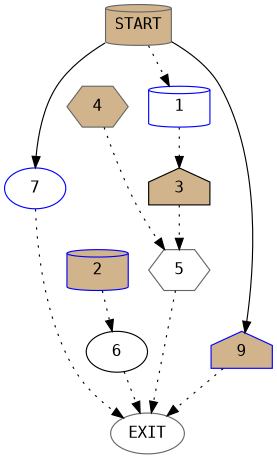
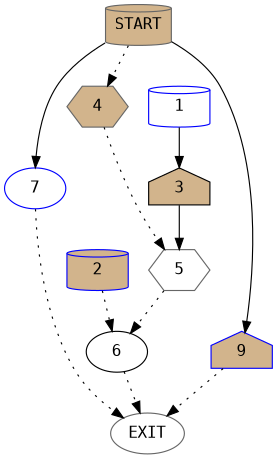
edge "START" -> "1": now "START" -> "4"
edge "1" -> "3": style dotted -> solid
edge "3" -> "5": style dotted -> solid
edge "5" -> "EXIT": now "5" -> "6"
